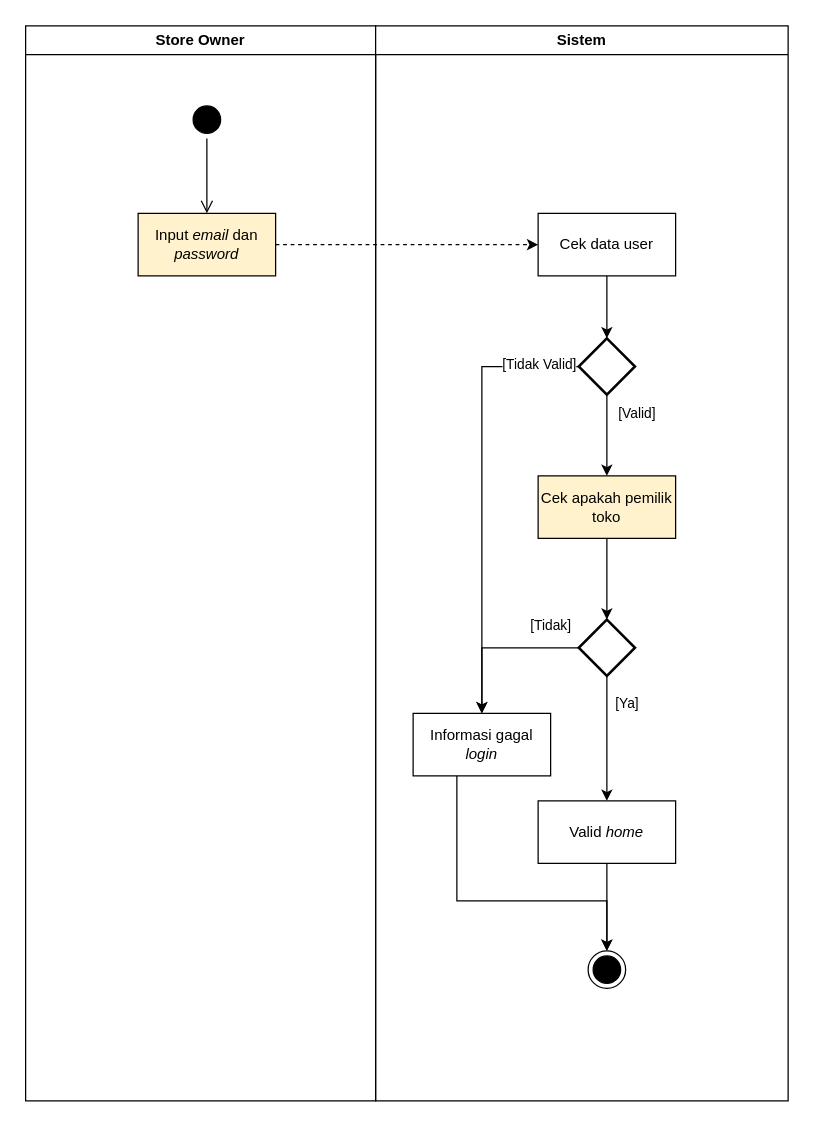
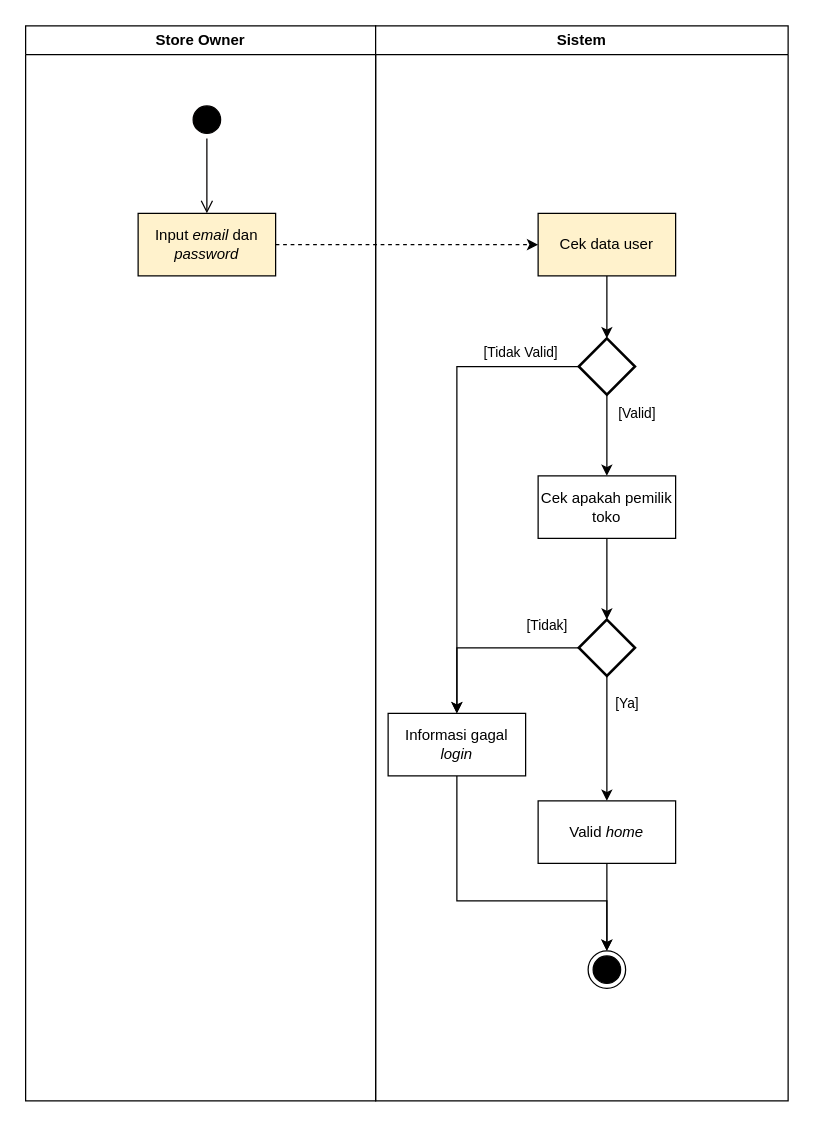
node "Cek data user": fillcolor #ffffff -> #fff2cc
node "Cek apakah pemilik toko": fillcolor #fff2cc -> #ffffff
node "Informasi gagal login": moved (482, 744) -> (457, 744)
